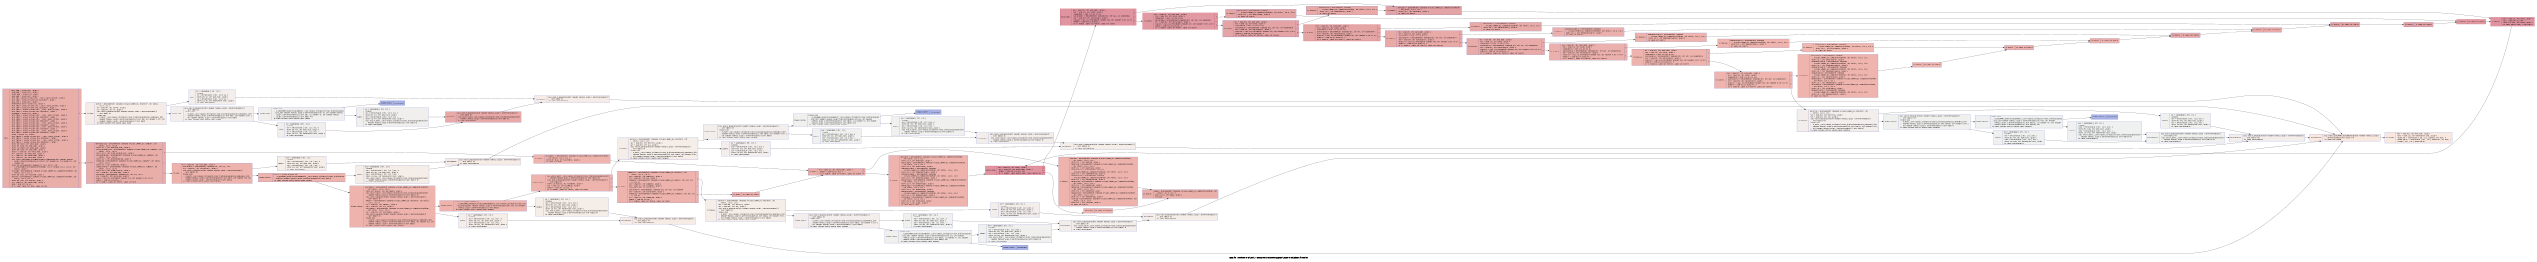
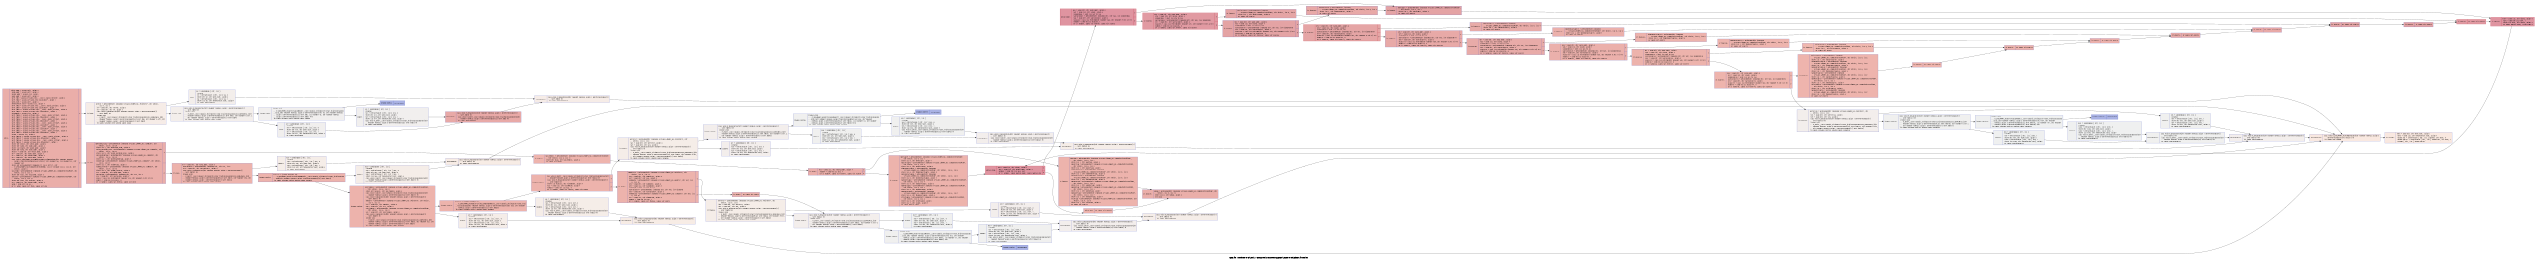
node "if.else99:": text "%cmp103 = icmp eq i32 %call102, 0" -> "%error103 = icmp eq i32 %call102, 0"
edge "if.end72:" -> "if.end73:": now "if.end72:" -> "invoke.cont61:"
